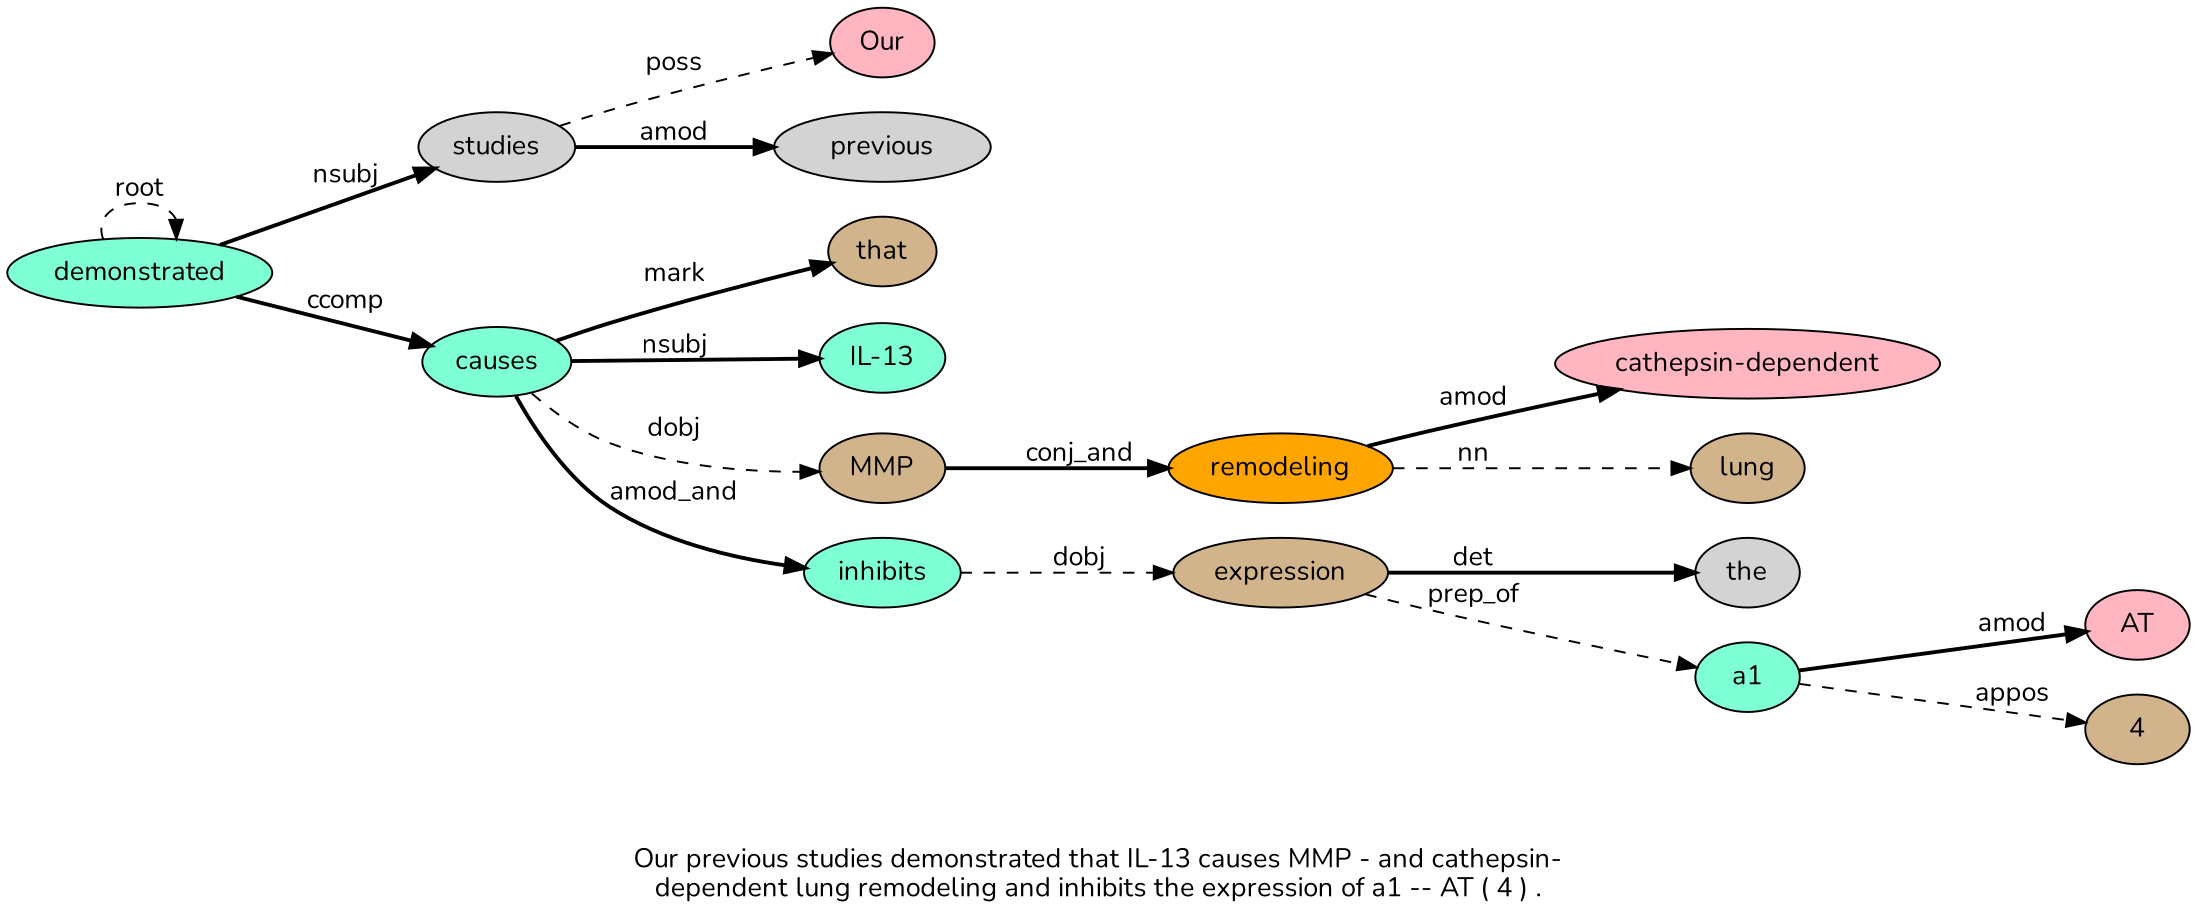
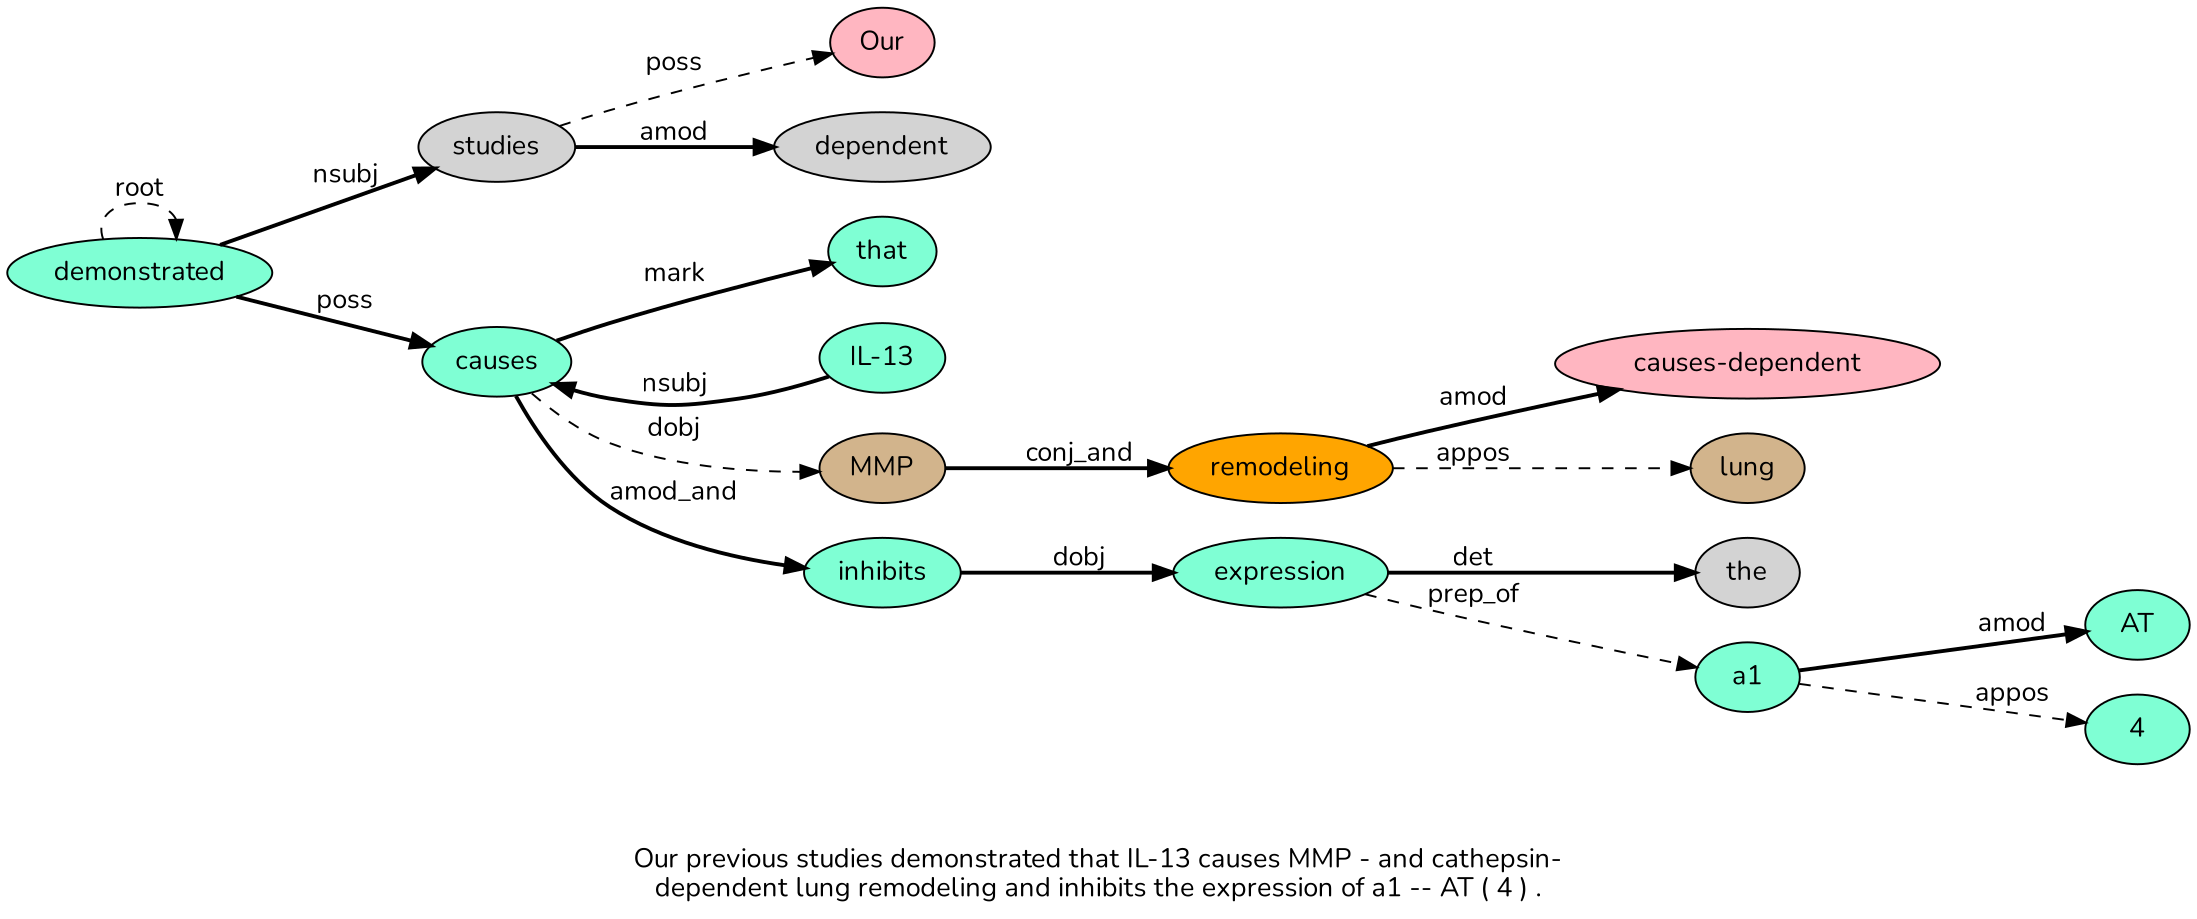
node "previous": label "previous" -> "dependent"
node "that": fillcolor tan -> aquamarine
edge "demonstrated" -> "causes": label "ccomp" -> "poss"
edge "causes" -> "IL-13": reversed
node "cathepsin-dependent": label "cathepsin-dependent" -> "causes-dependent"
edge "remodeling" -> "lung": label "nn" -> "appos"
edge "inhibits" -> "expression": style dashed -> bold
node "expression": fillcolor tan -> aquamarine
node "AT": fillcolor lightpink -> aquamarine
node "4": fillcolor tan -> aquamarine
